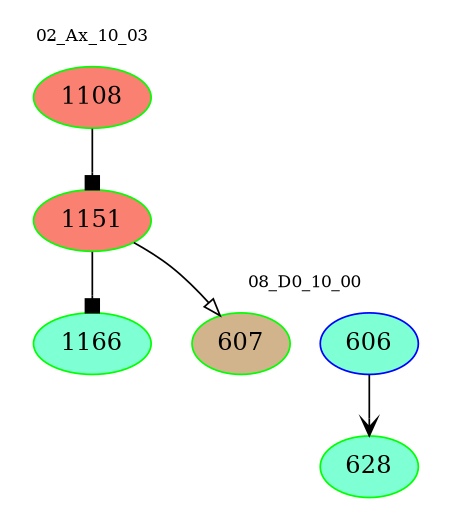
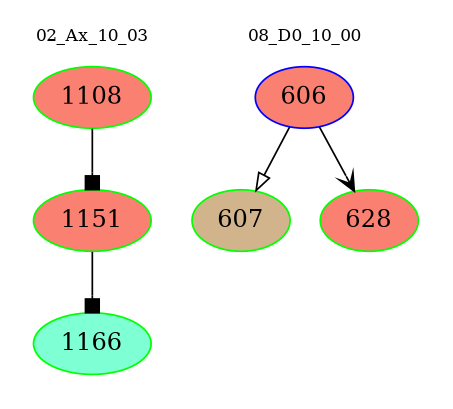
edge "1151" -> "607": now "606" -> "607"
node "606": fillcolor aquamarine -> salmon
node "628": fillcolor aquamarine -> salmon
